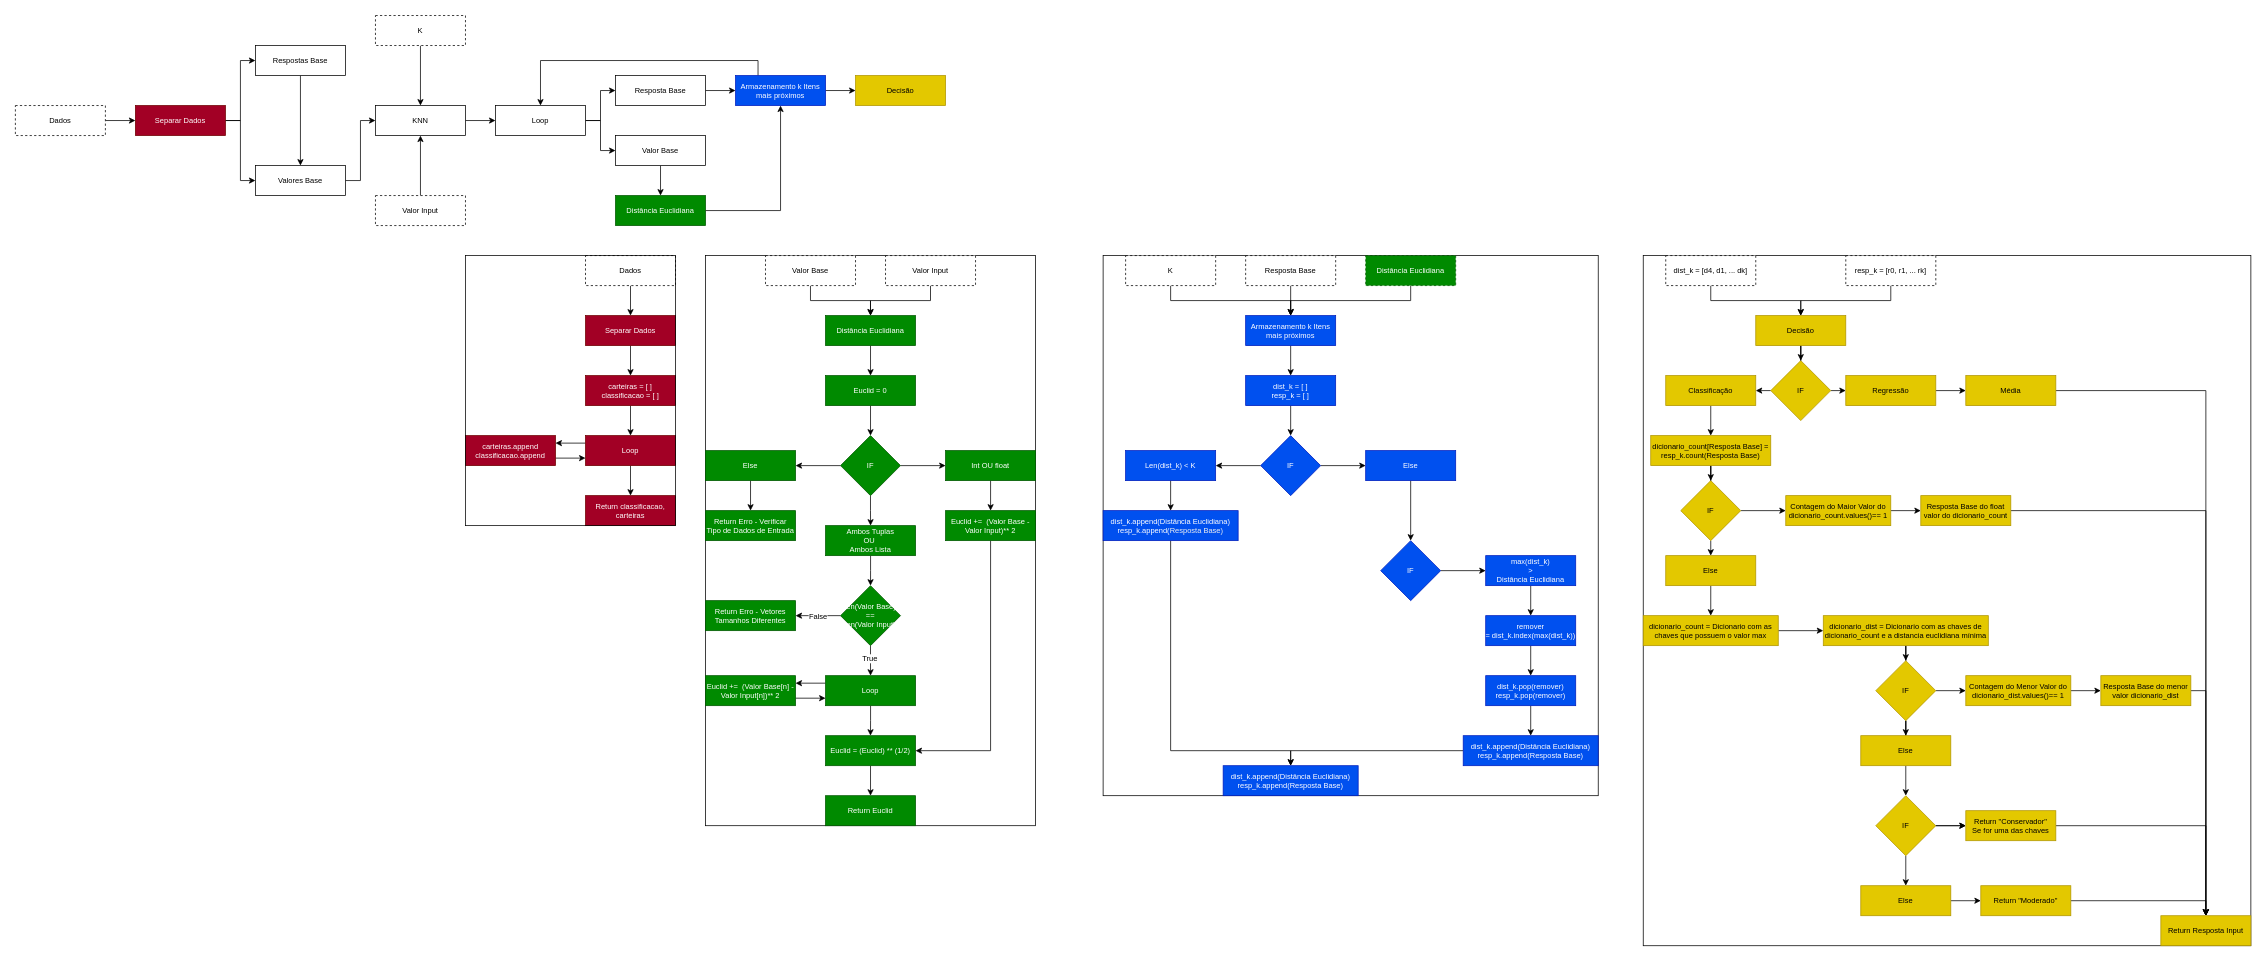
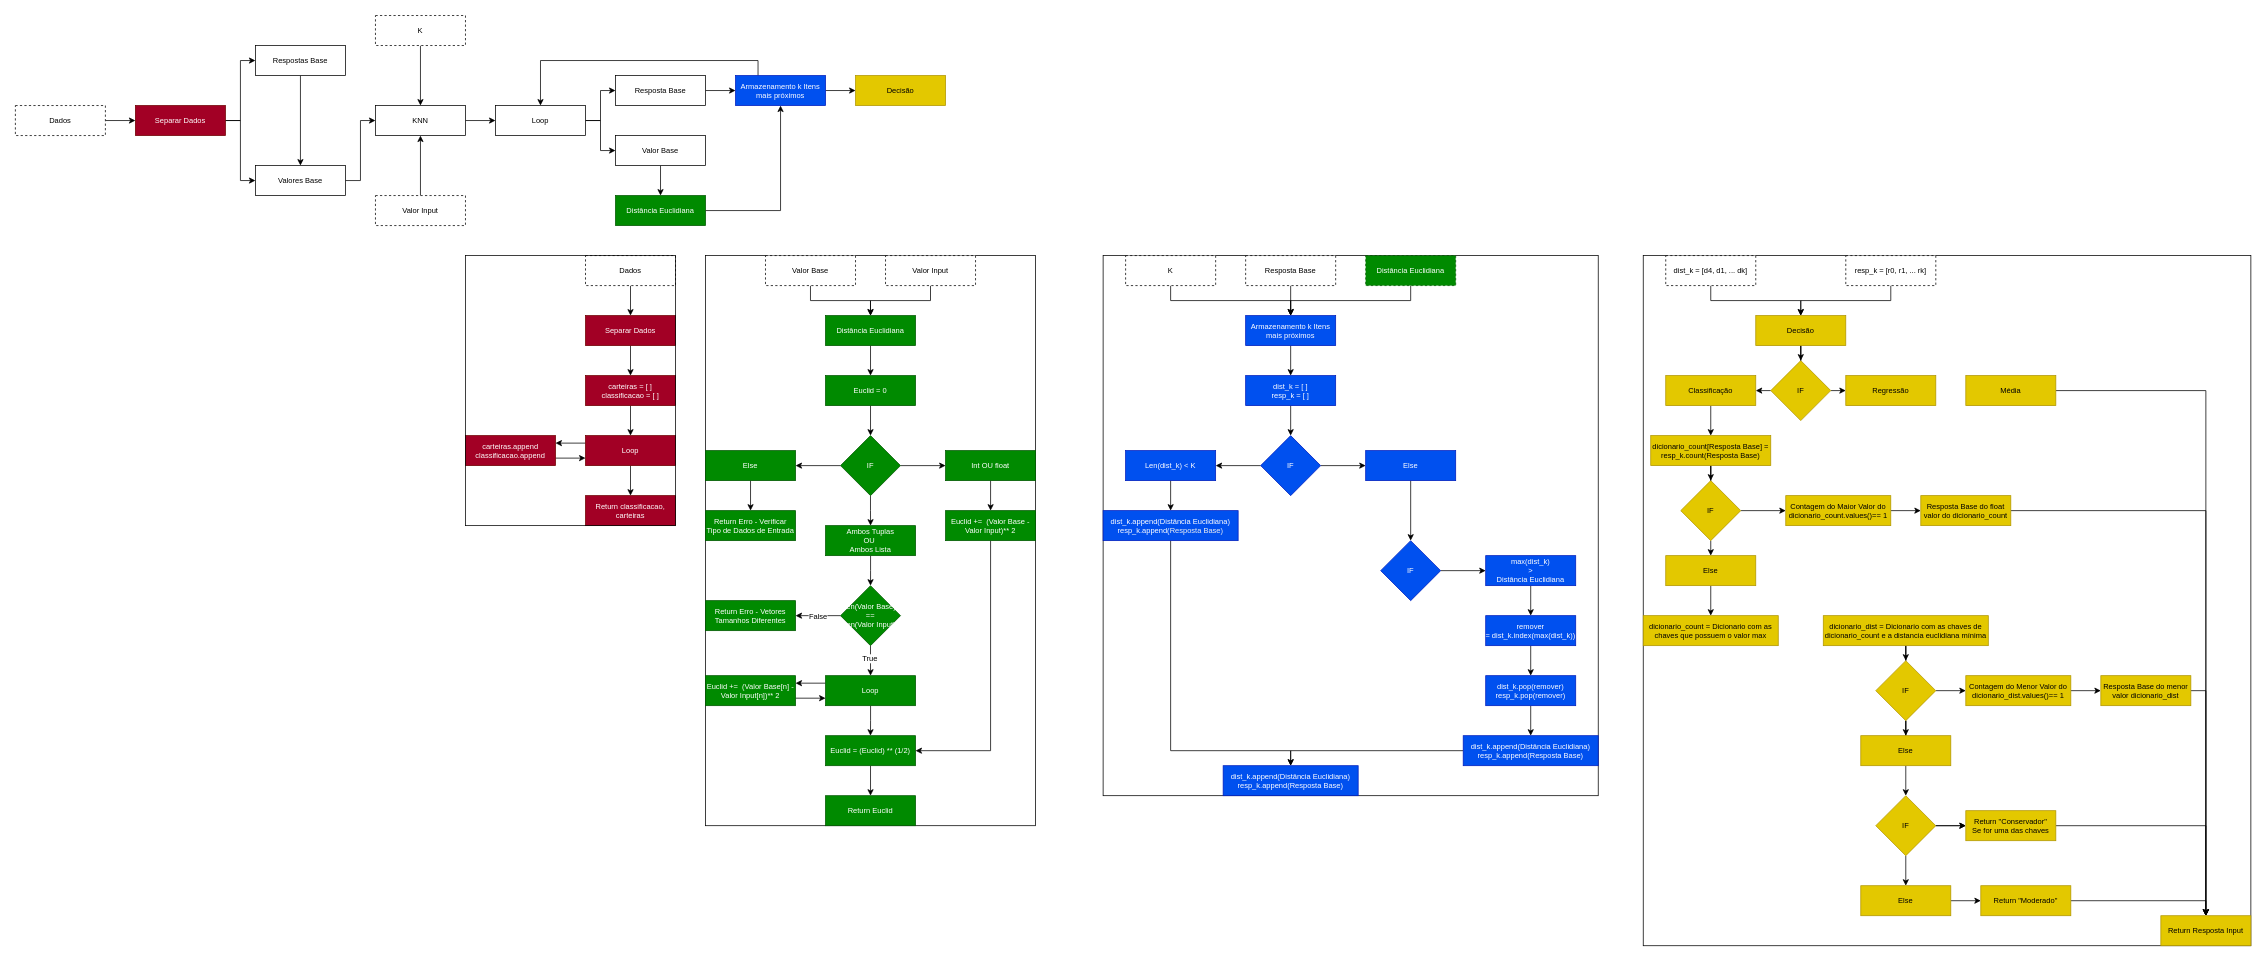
edge "Regressão" -> "Média": removed
edge "dicionario_count = Dicionario com as chaves que possuem o valor max" -> "dicionario_dist = Dicionario com as chaves de dicionario_count e a distancia euclidiana mínima": removed
